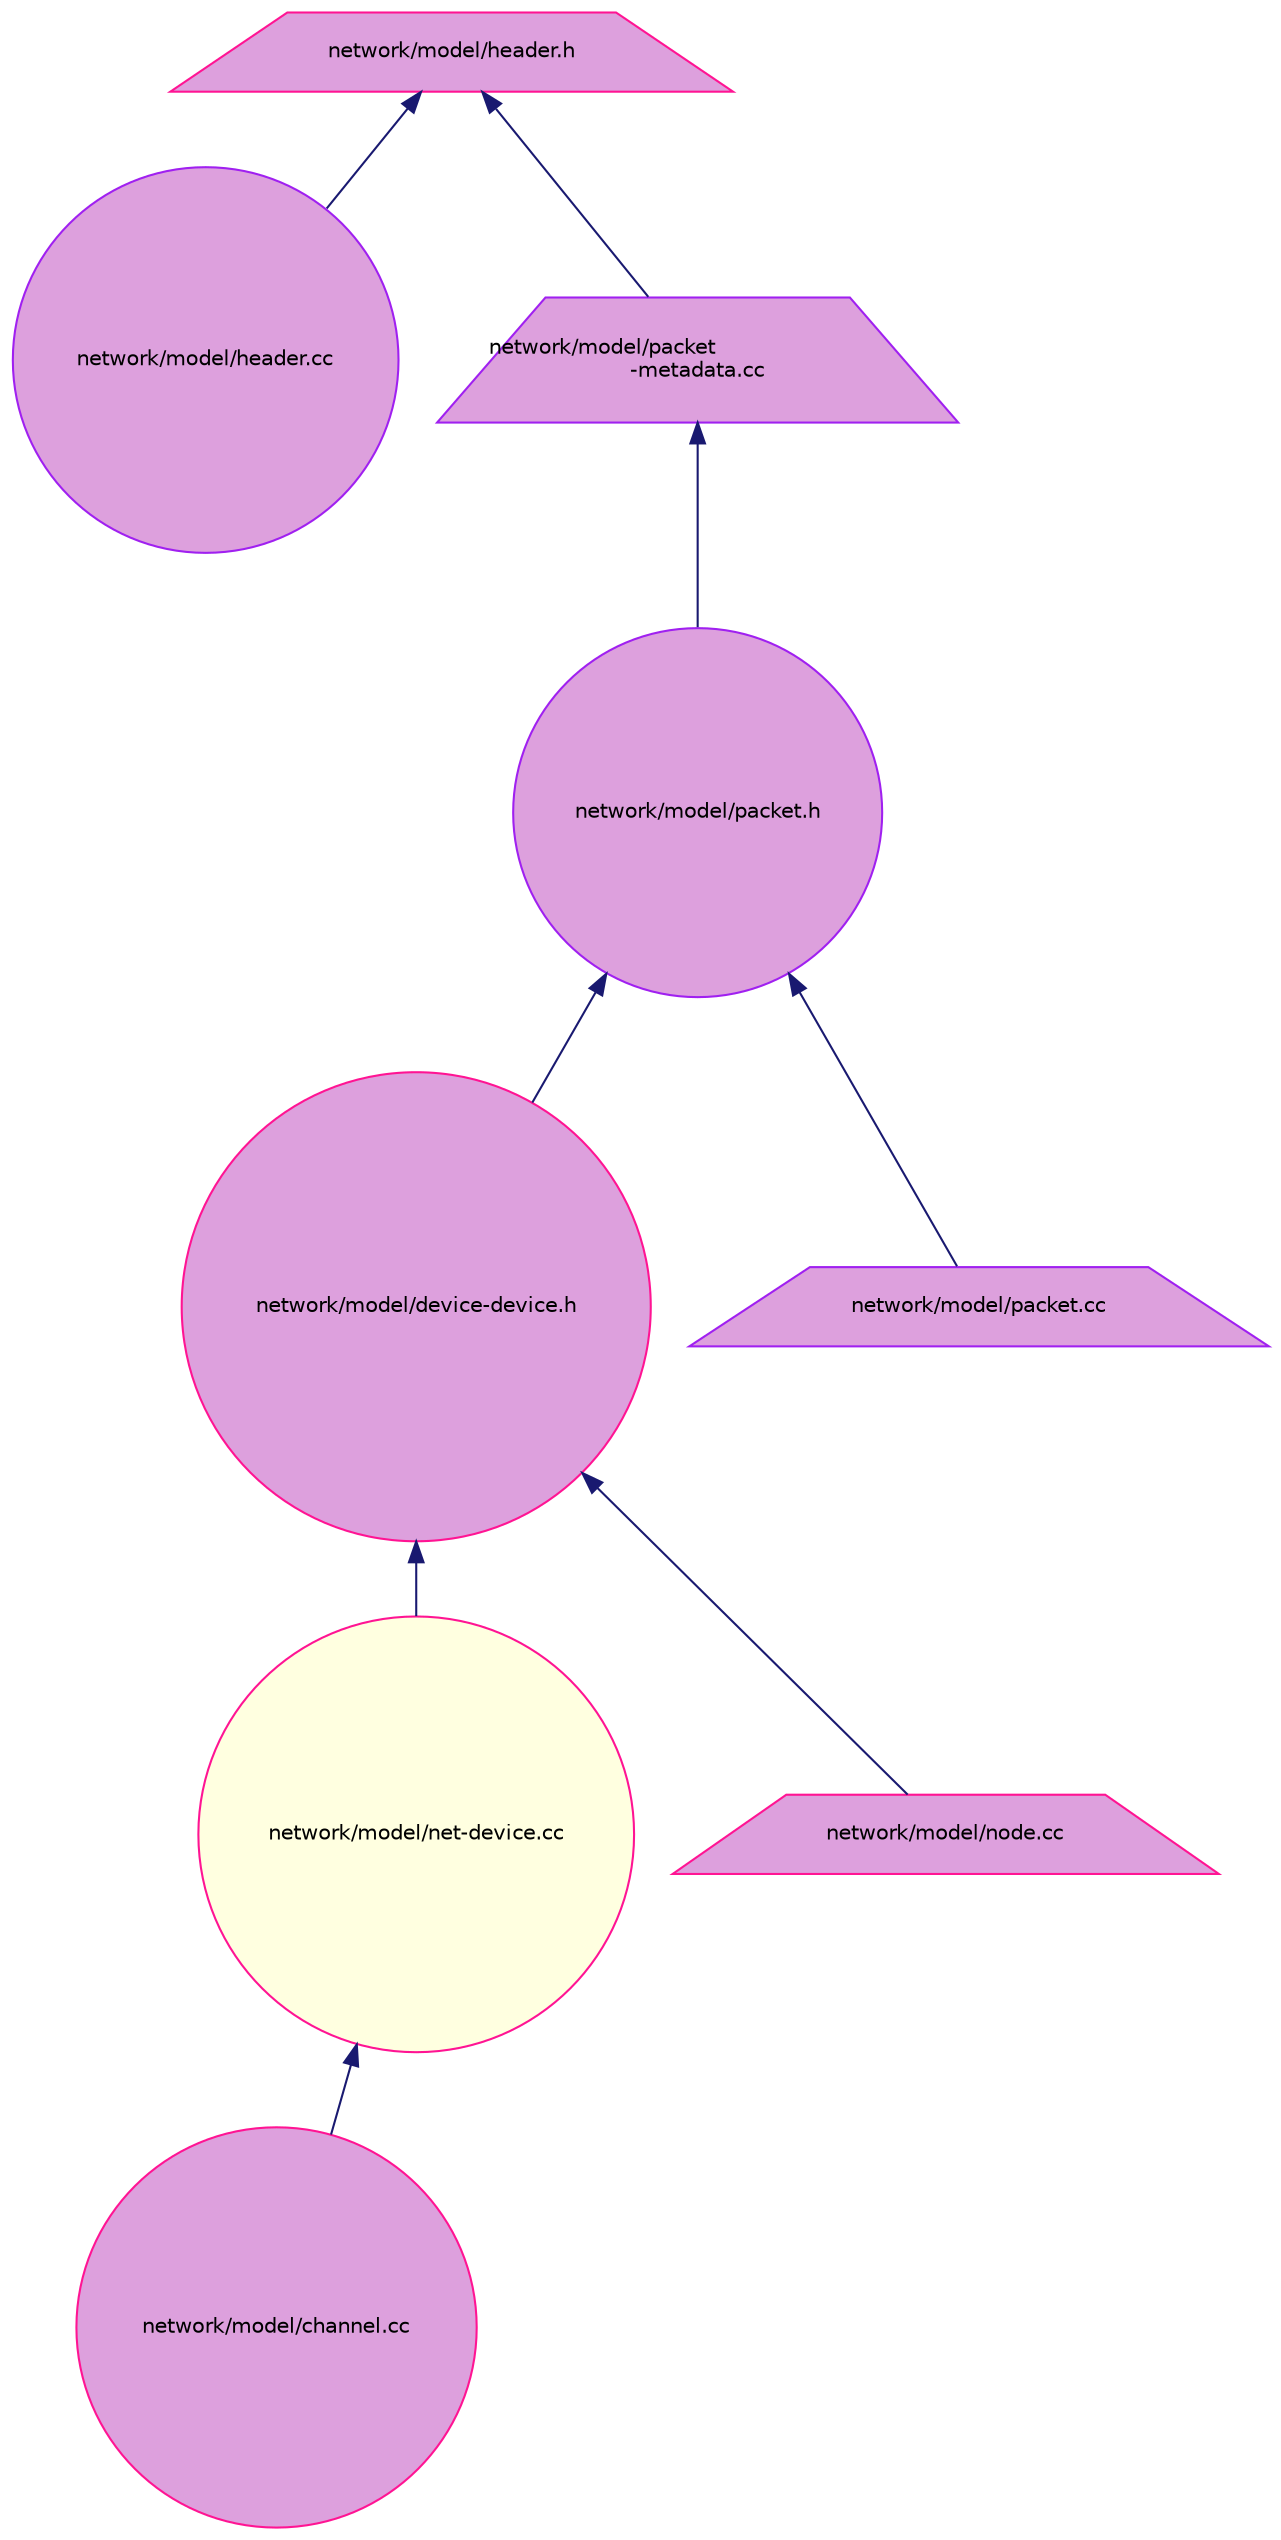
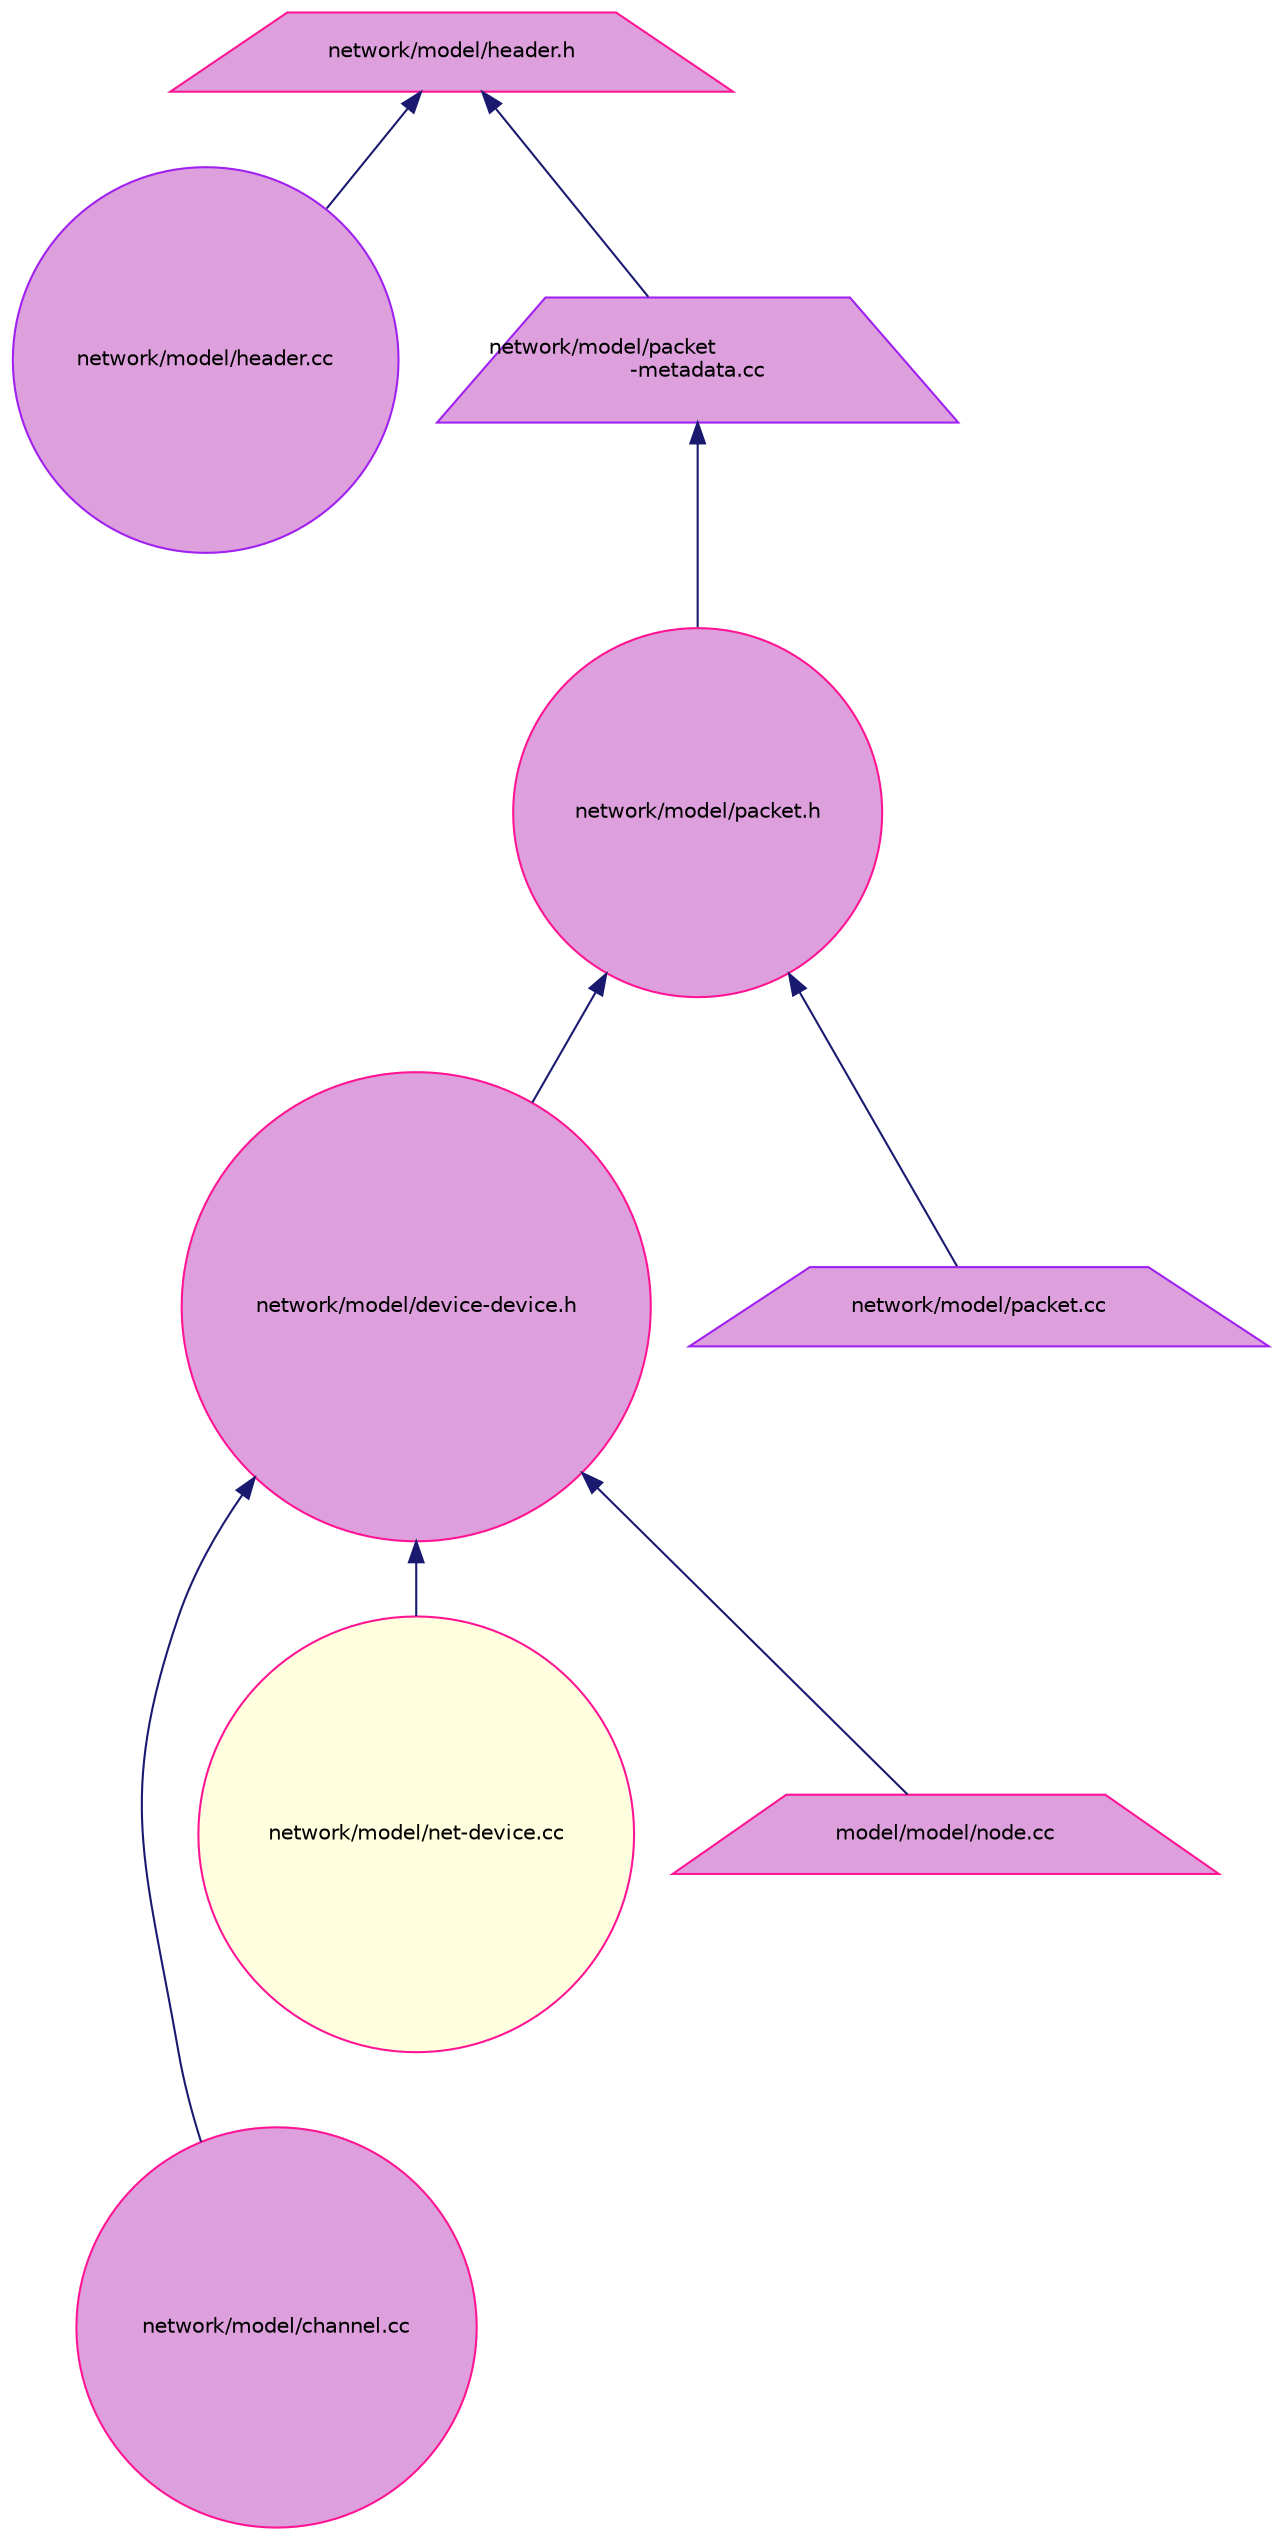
node "network/model/packet.h": color purple -> deeppink
node "network/model/node.cc": label "network/model/node.cc" -> "model/model/node.cc"
edge "network/model/channel.cc" -> "network/model/net-device.cc": now "network/model/channel.cc" -> "network/model/device-device.h"
